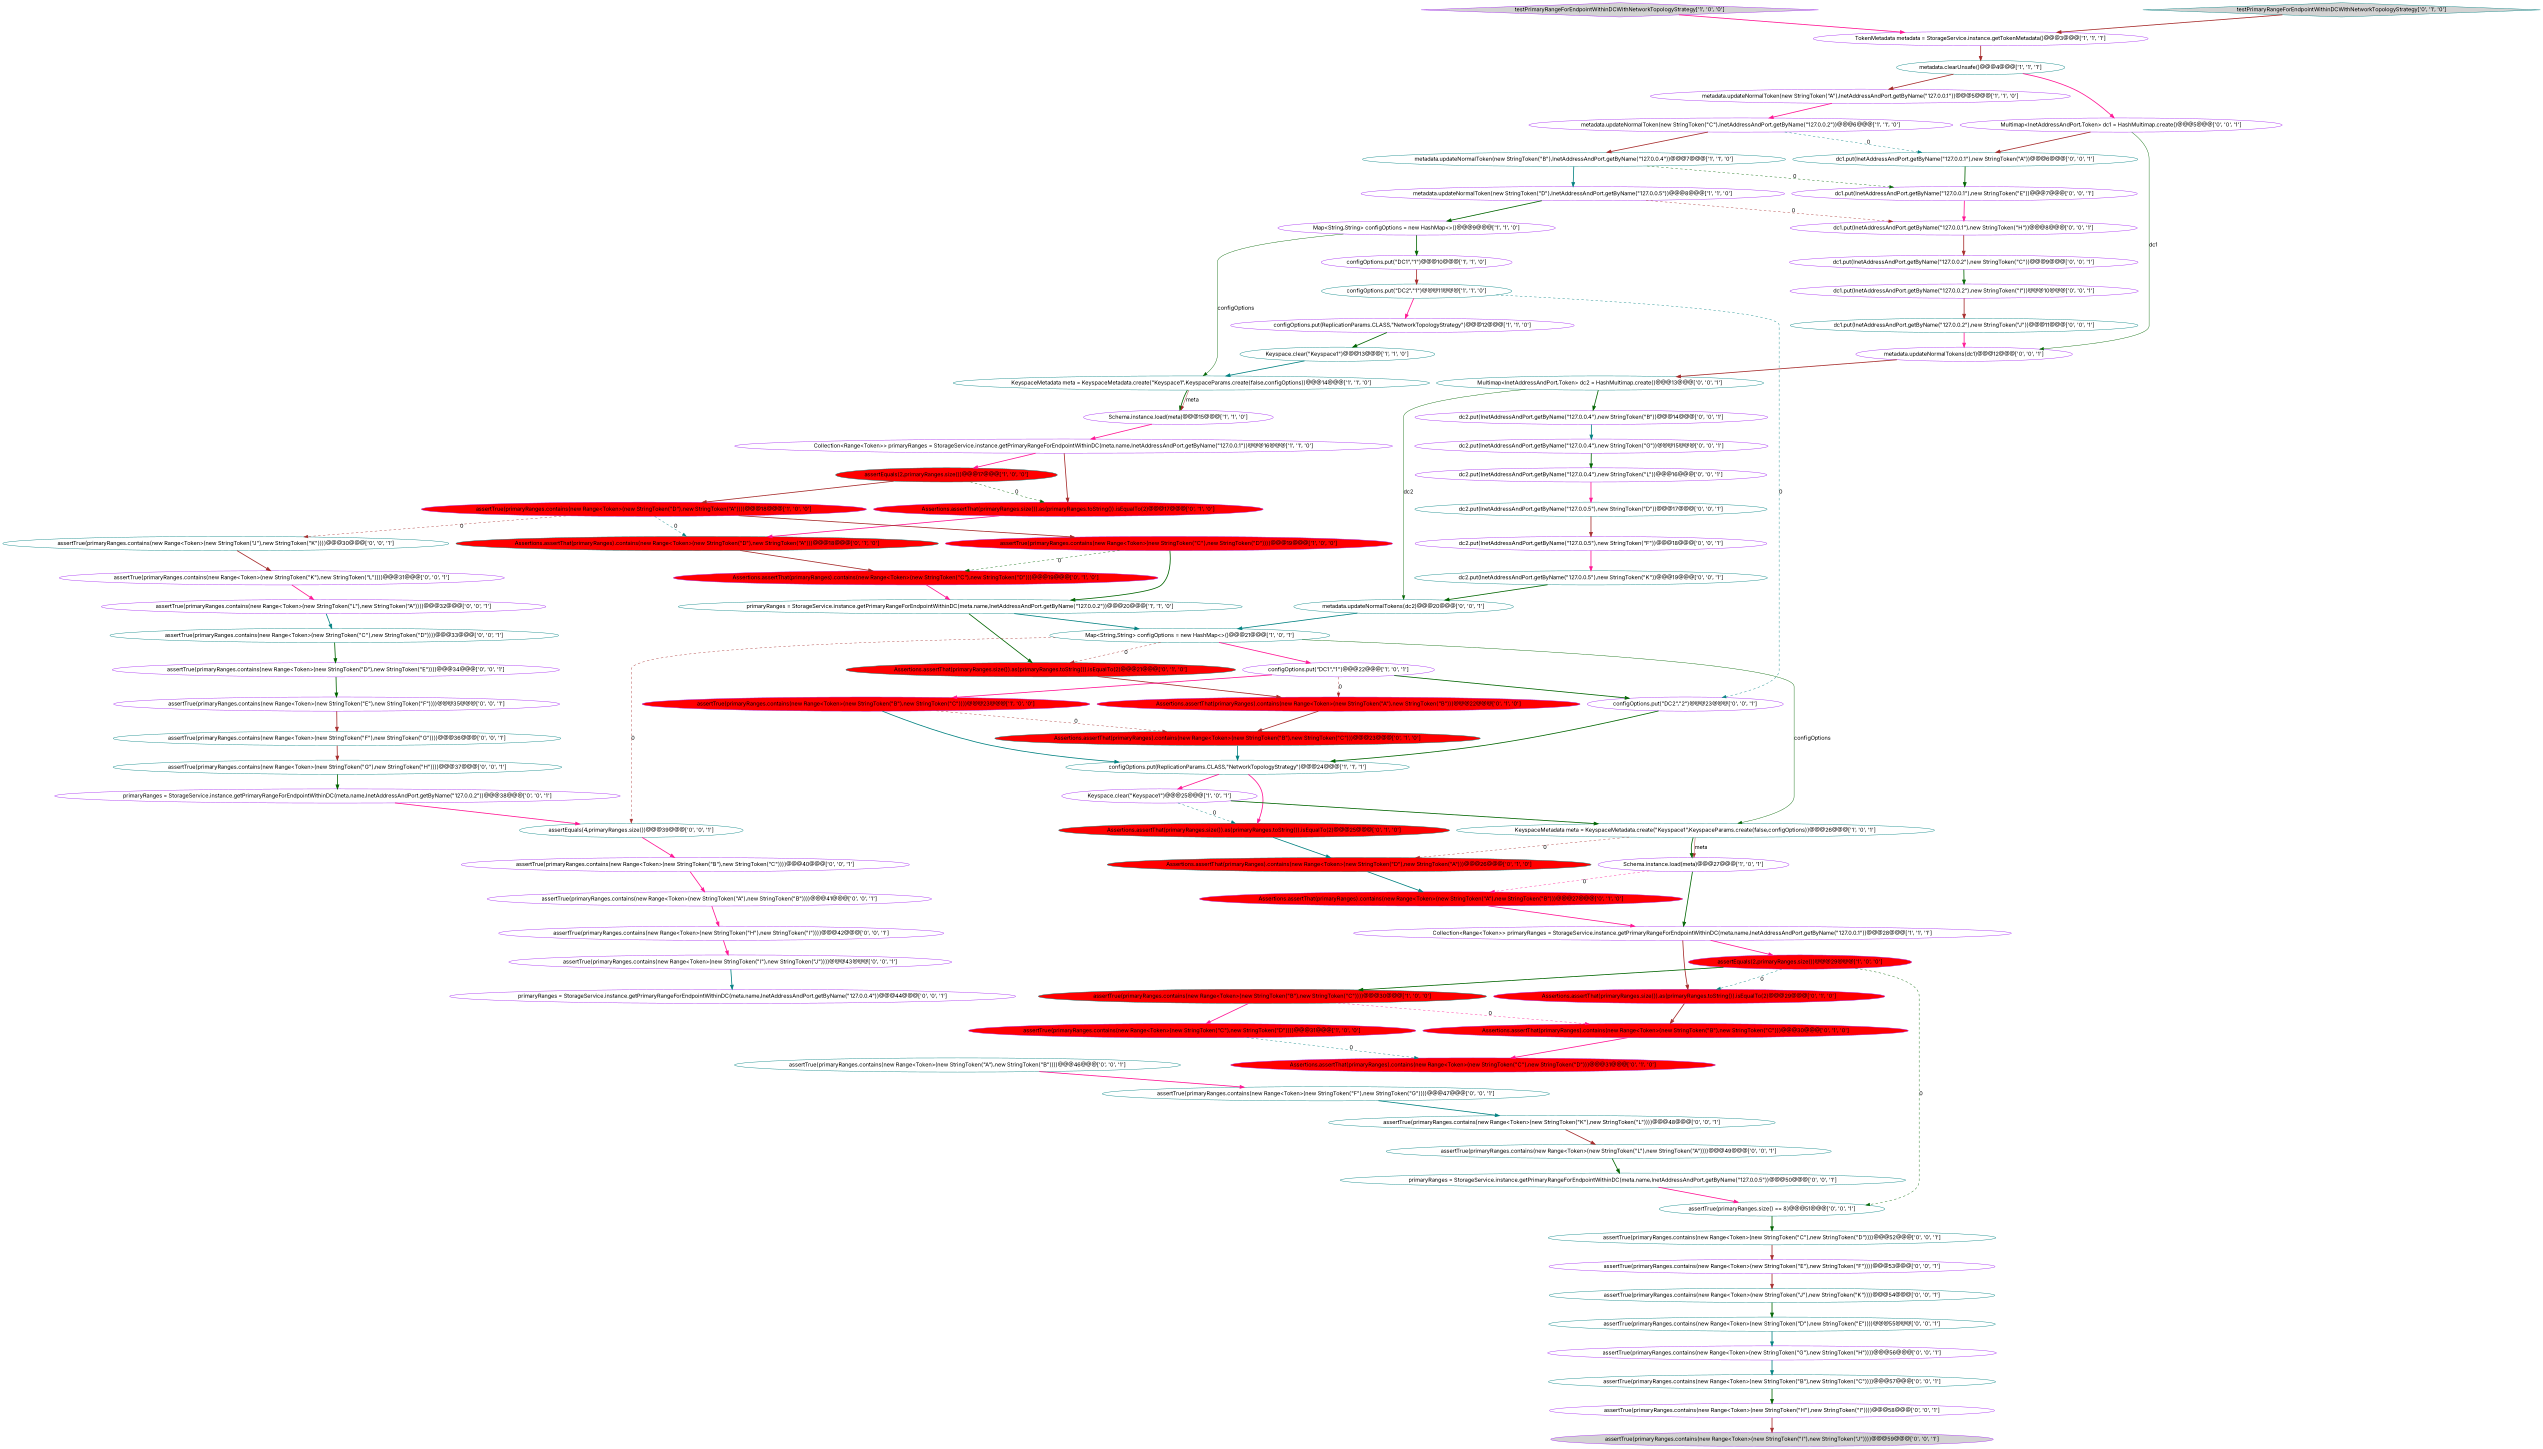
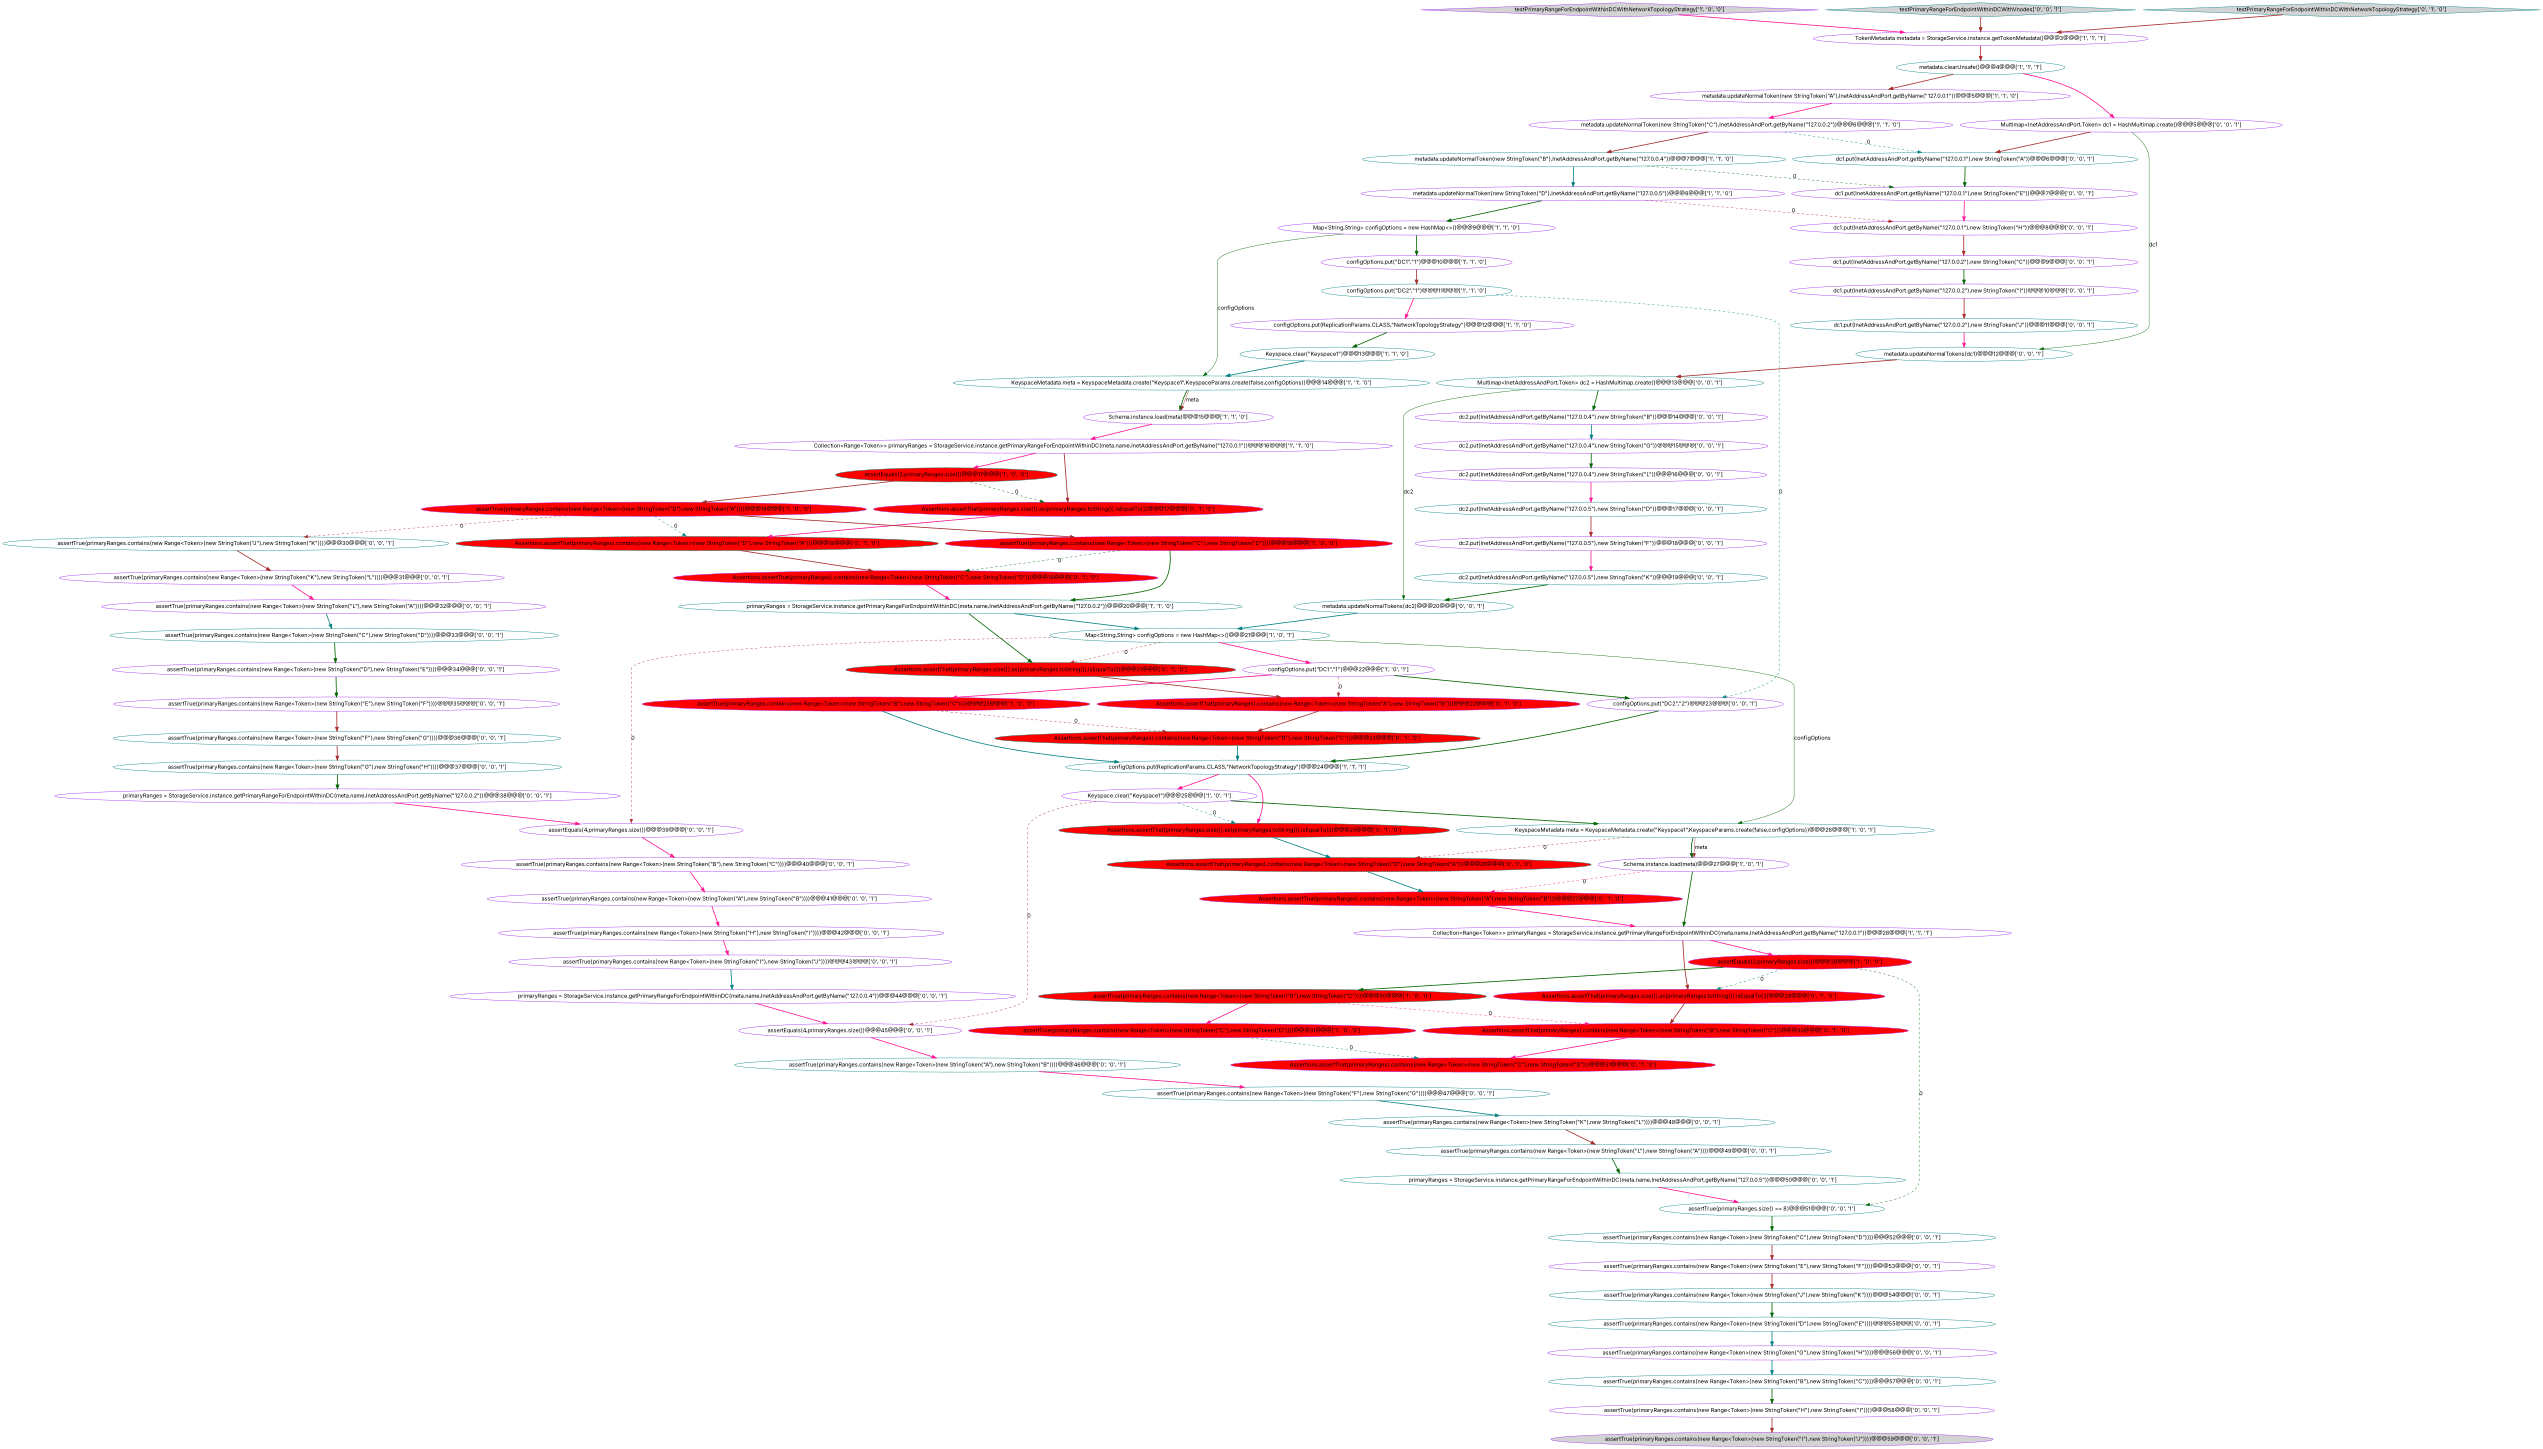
node "testPrimaryRangeForEndpointWithinDCWithVnodes['0', '0', '1']": added
node "metadata.updateNormalTokens(dc1)@@@12@@@['0', '0', '1']": color purple -> teal
node "assertEquals(4,primaryRanges.size())@@@39@@@['0', '0', '1']": color teal -> purple
node "assertEquals(4,primaryRanges.size())@@@45@@@['0', '0', '1']": added
